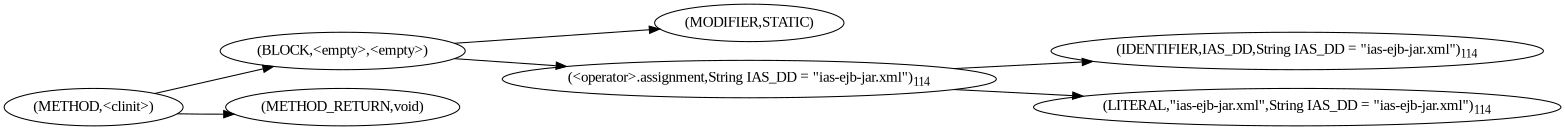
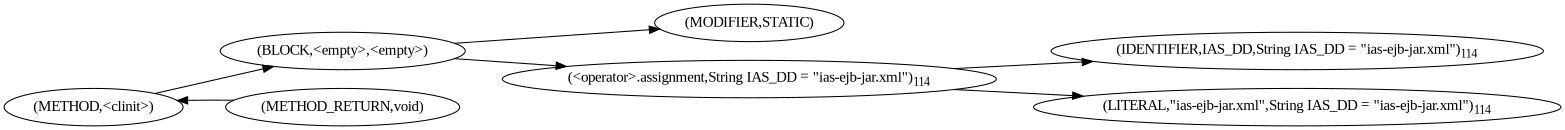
edge "(METHOD,<clinit>)" -> "(METHOD_RETURN,void)": reversed
